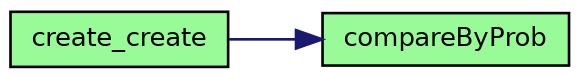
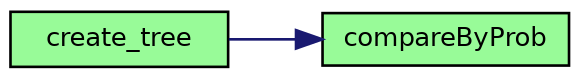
node "create_create": label "create_create" -> "create_tree"
